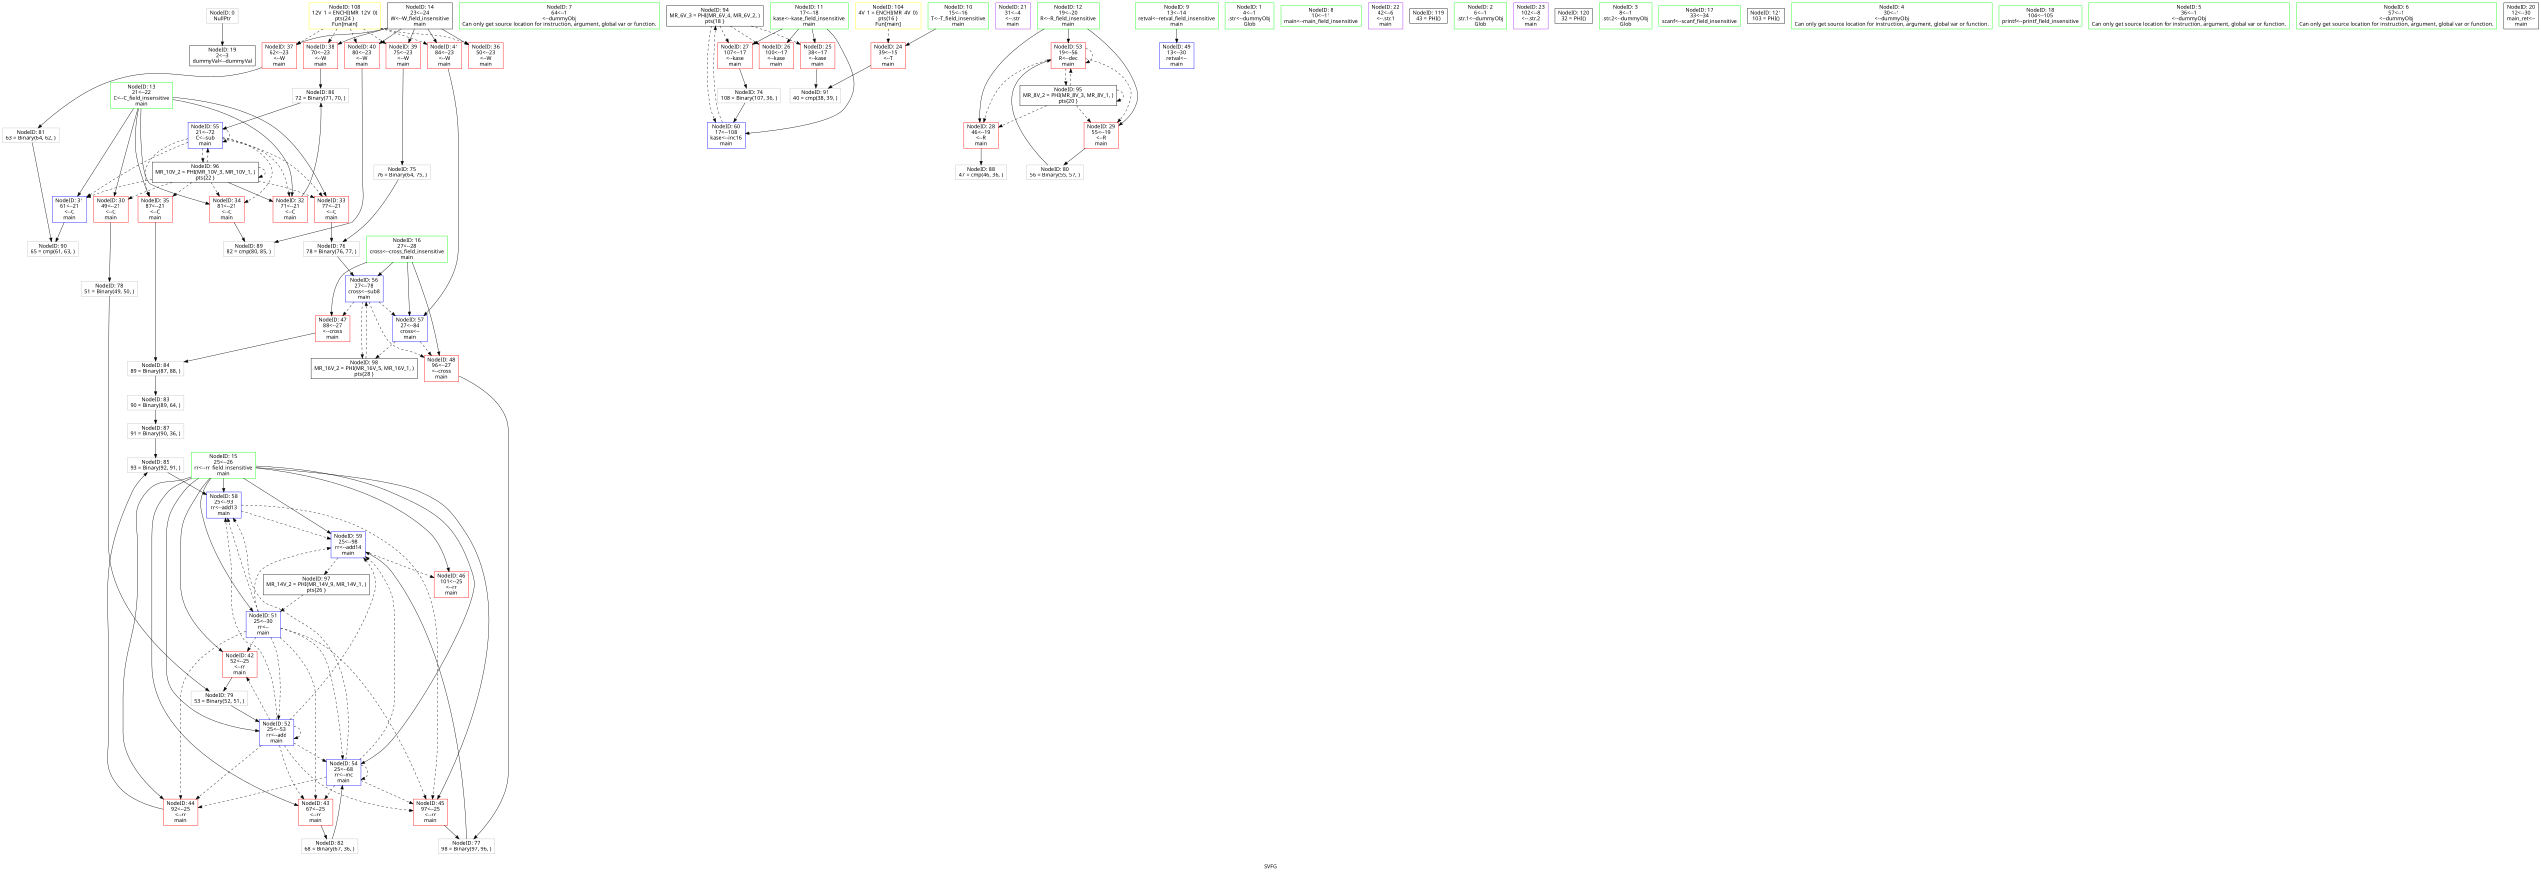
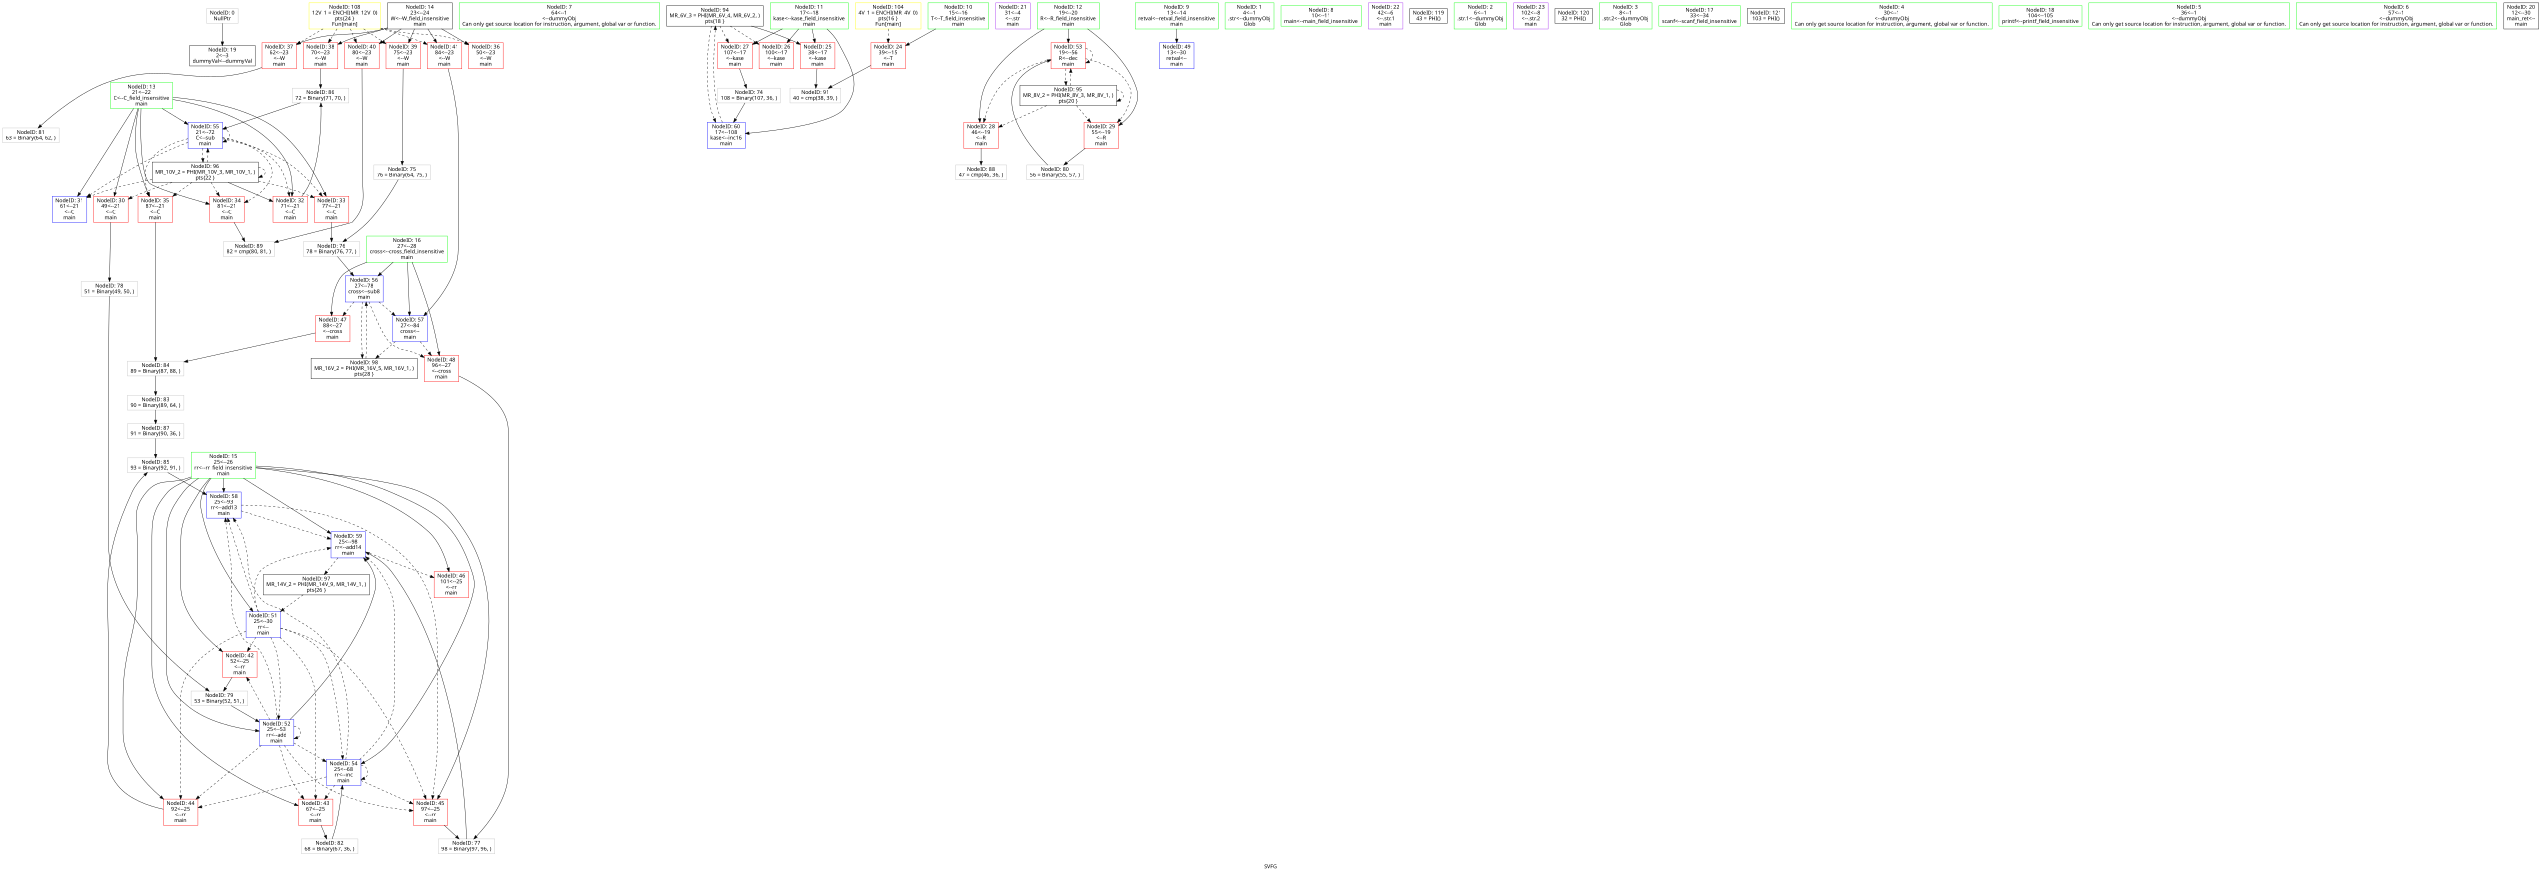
edge "NodeID: 94" -> "NodeID: 25": style dashed -> solid
edge "NodeID: 13" -> "NodeID: 55": added
node "NodeID: 90": removed
node "NodeID: 89": text "82 = cmp(80, 85, )" -> "82 = cmp(80, 81, )"
edge "NodeID: 52" -> "NodeID: 59": style dashed -> solid
